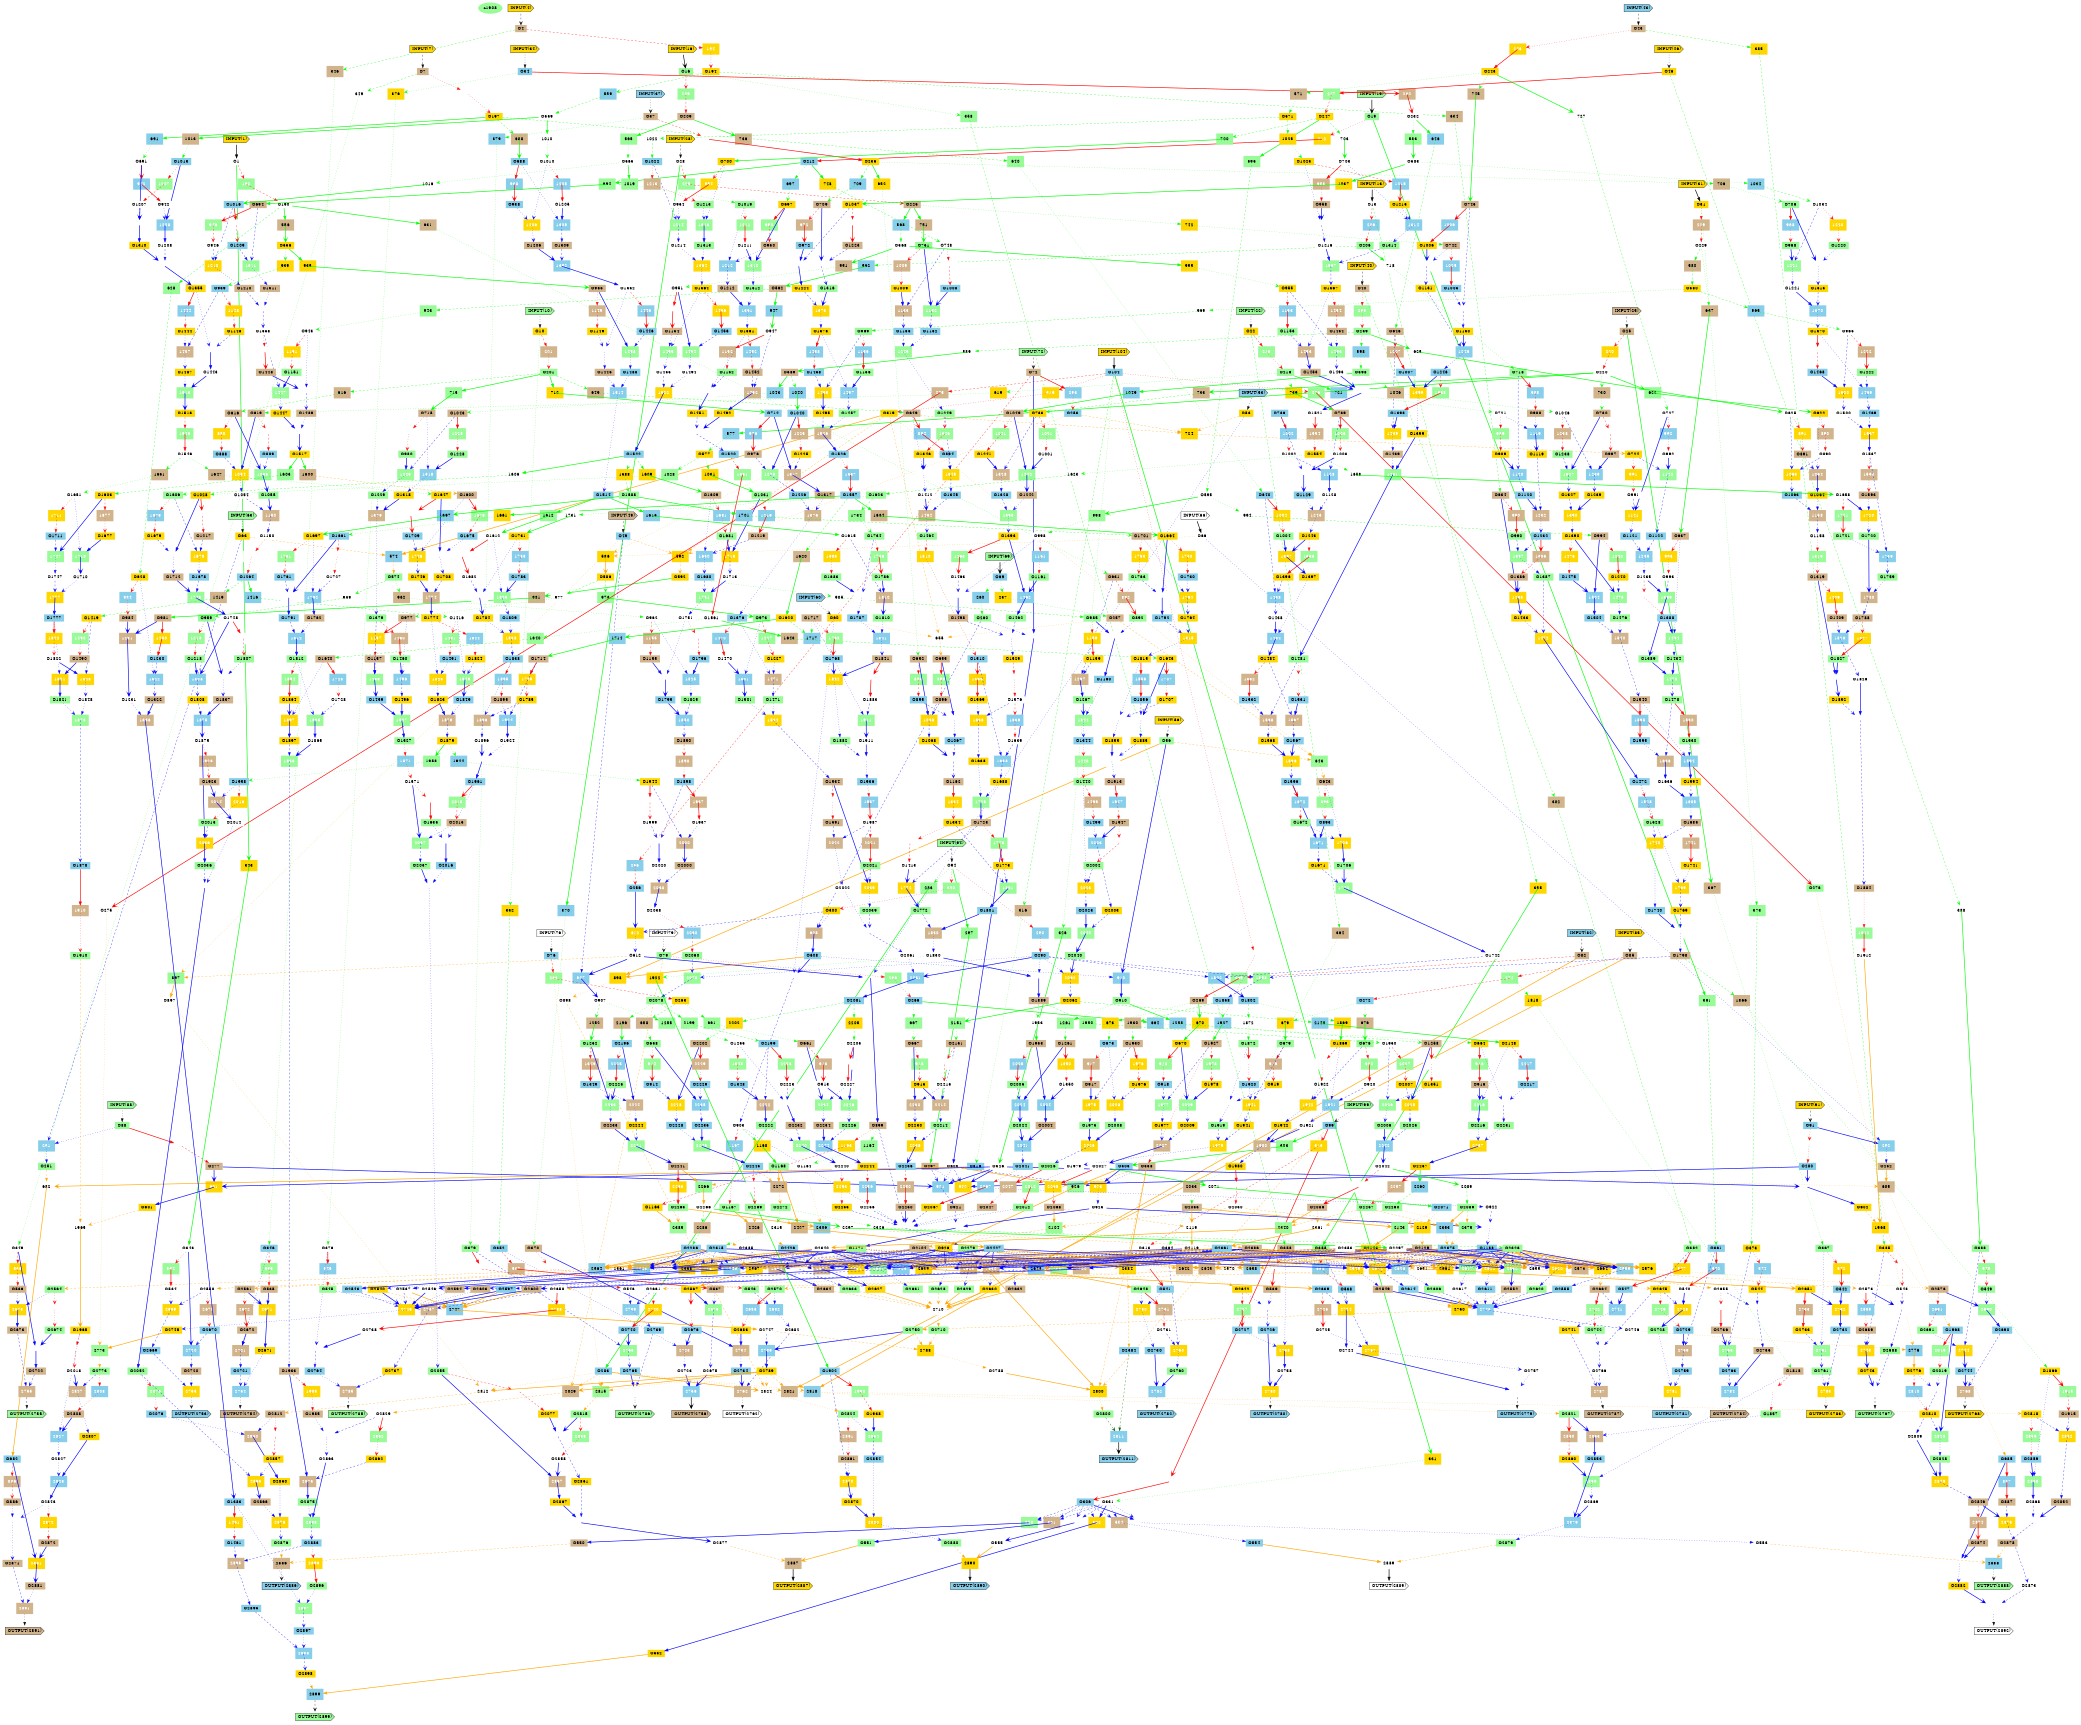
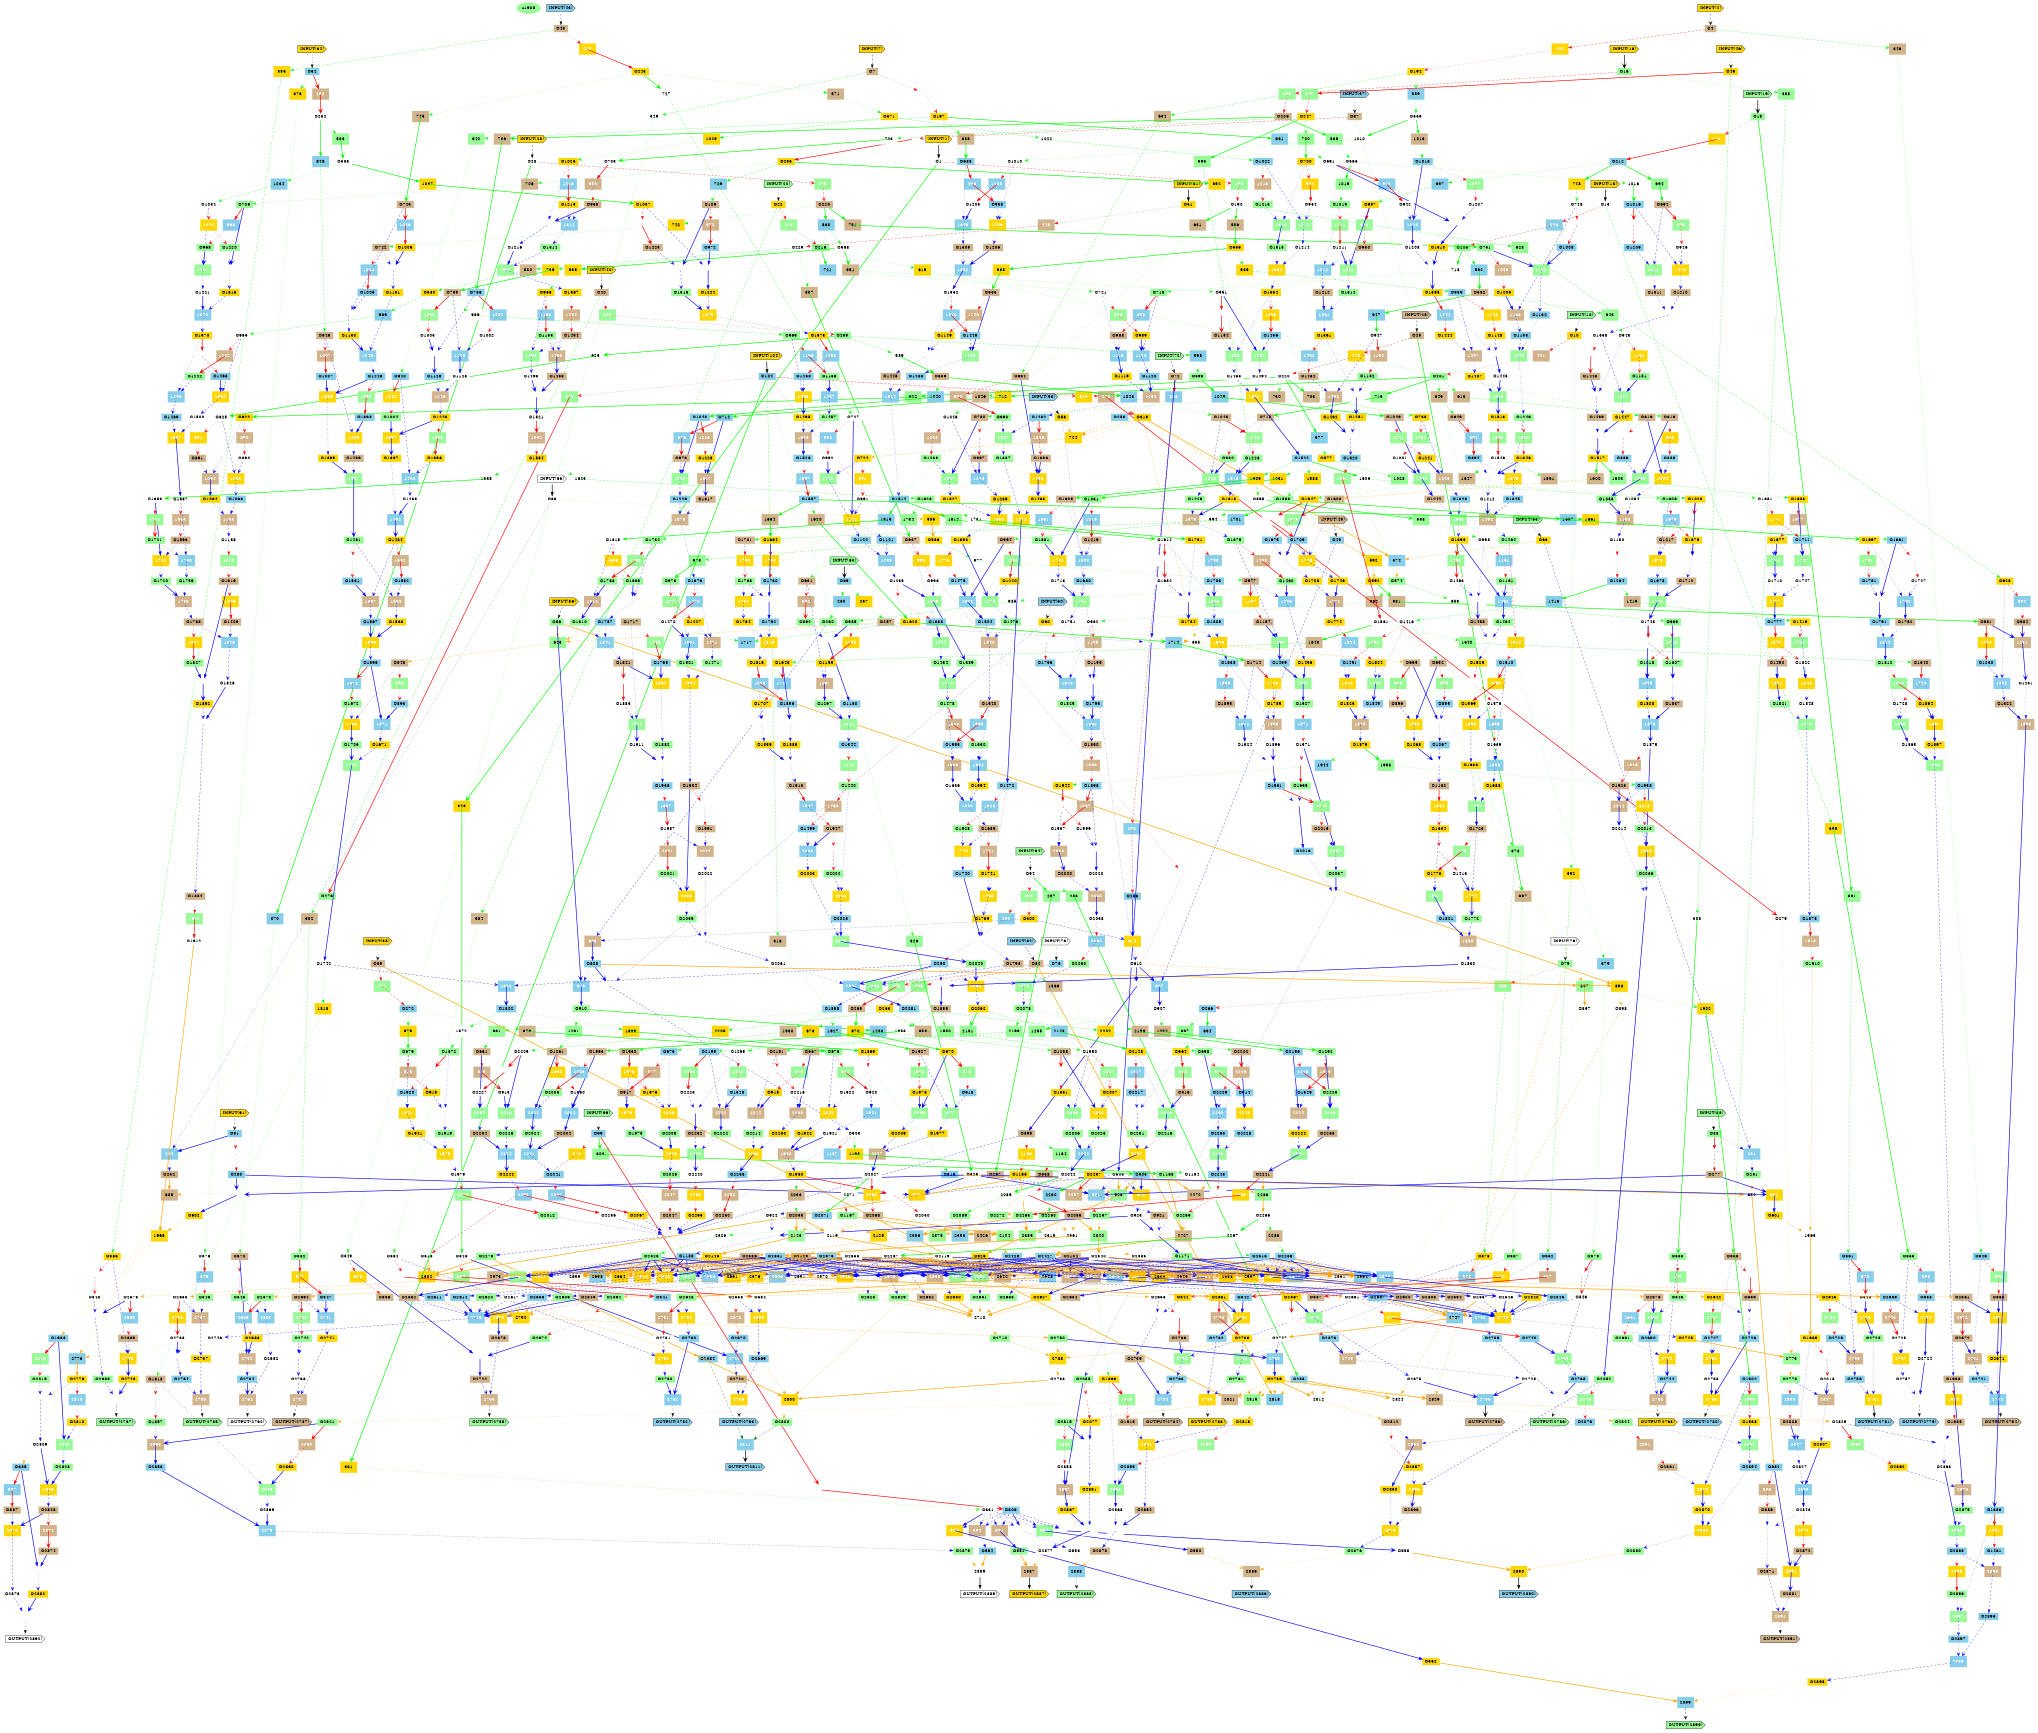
node "O709": label "O709" -> "O109"
edge "736" -> "O736": added
